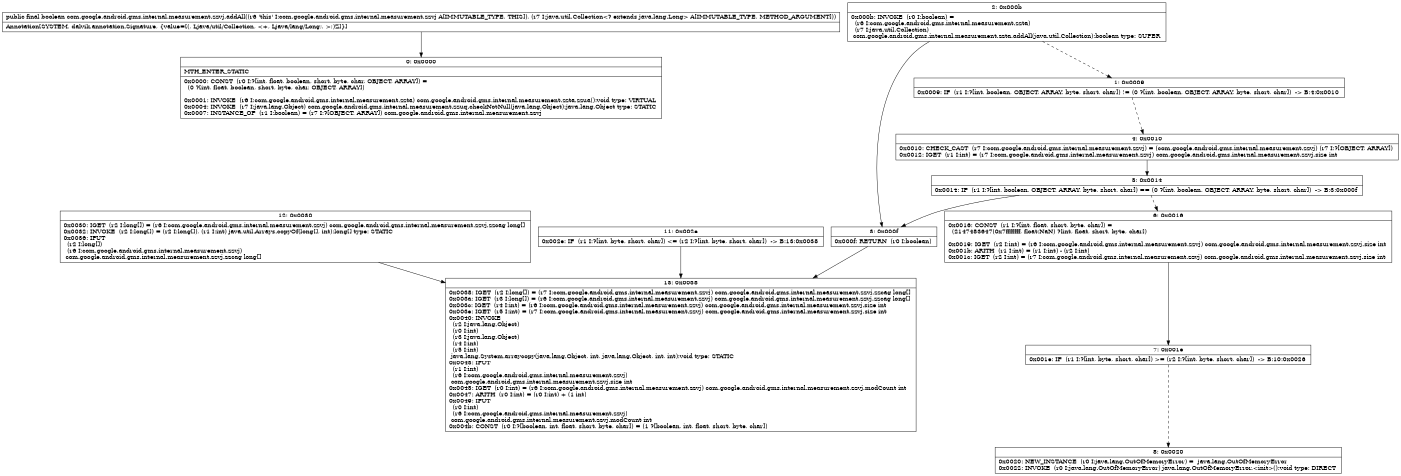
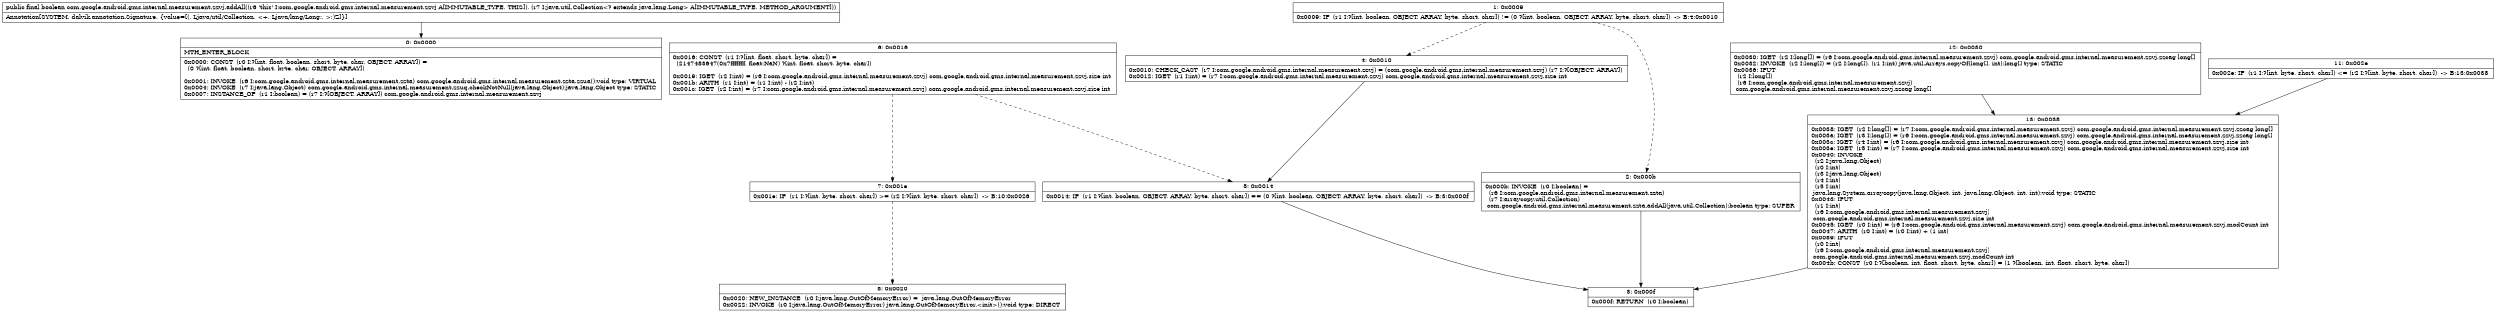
node "2: 0x000b": text "(r7 I:java.util.Collection)" -> "(r7 I:arraycopy.util.Collection)"
edge "2: 0x000b" -> "1: 0x0009": reversed
node "0: 0x0000": text "MTH_ENTER_STATIC" -> "MTH_ENTER_BLOCK"
edge "5: 0x0014" -> "6: 0x0016": reversed
edge "3: 0x000f" -> "13: 0x0038": reversed
edge "6: 0x0016" -> "7: 0x001e": style solid -> dashed
node "13: 0x0038": text "0x0049: IPUT" -> "0x0089: IPUT"
